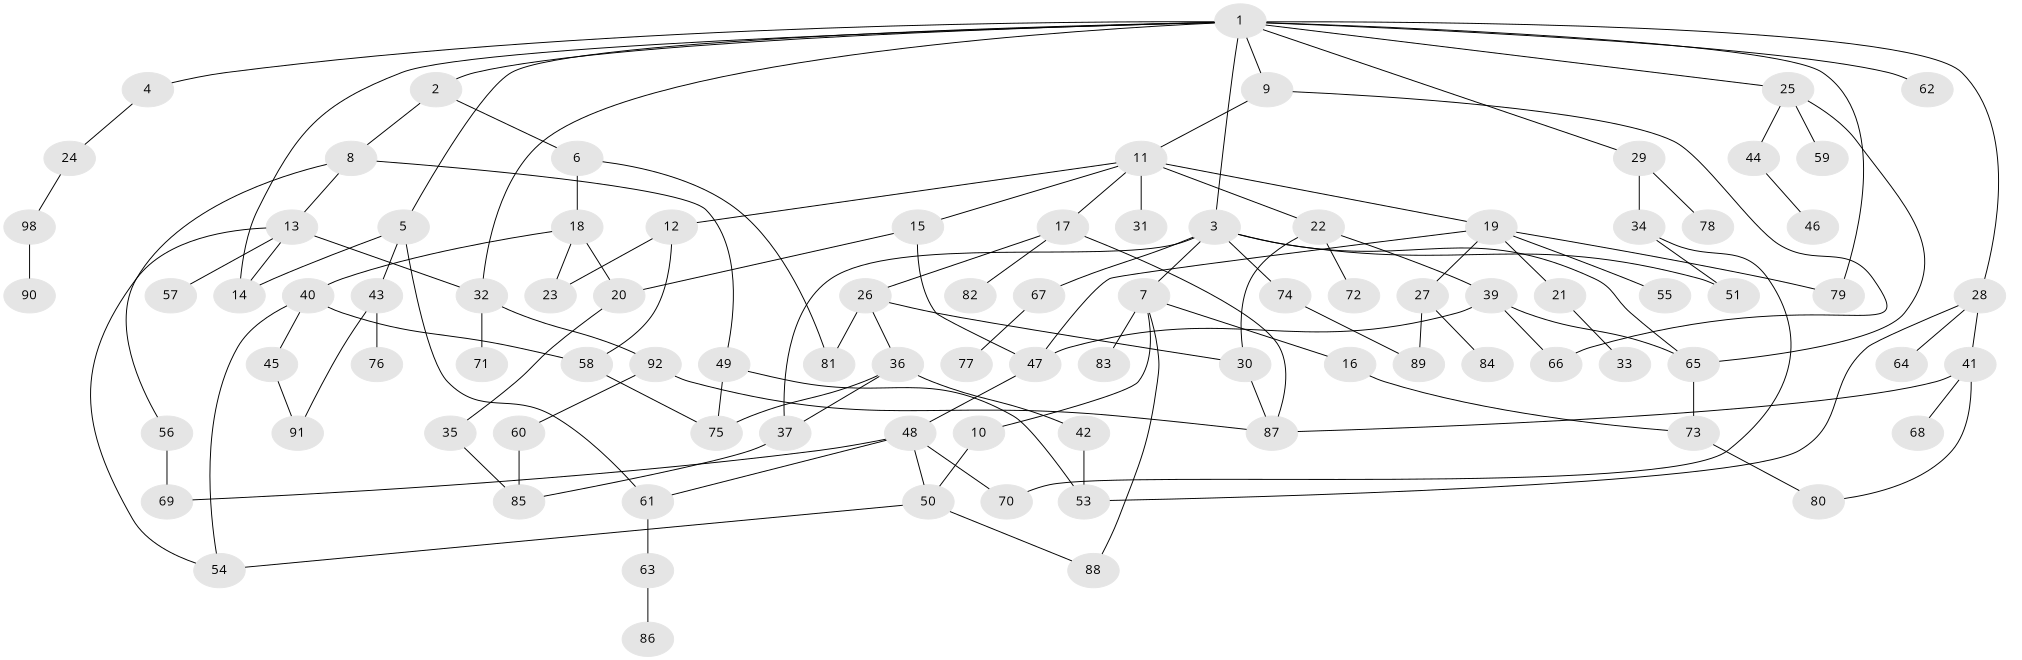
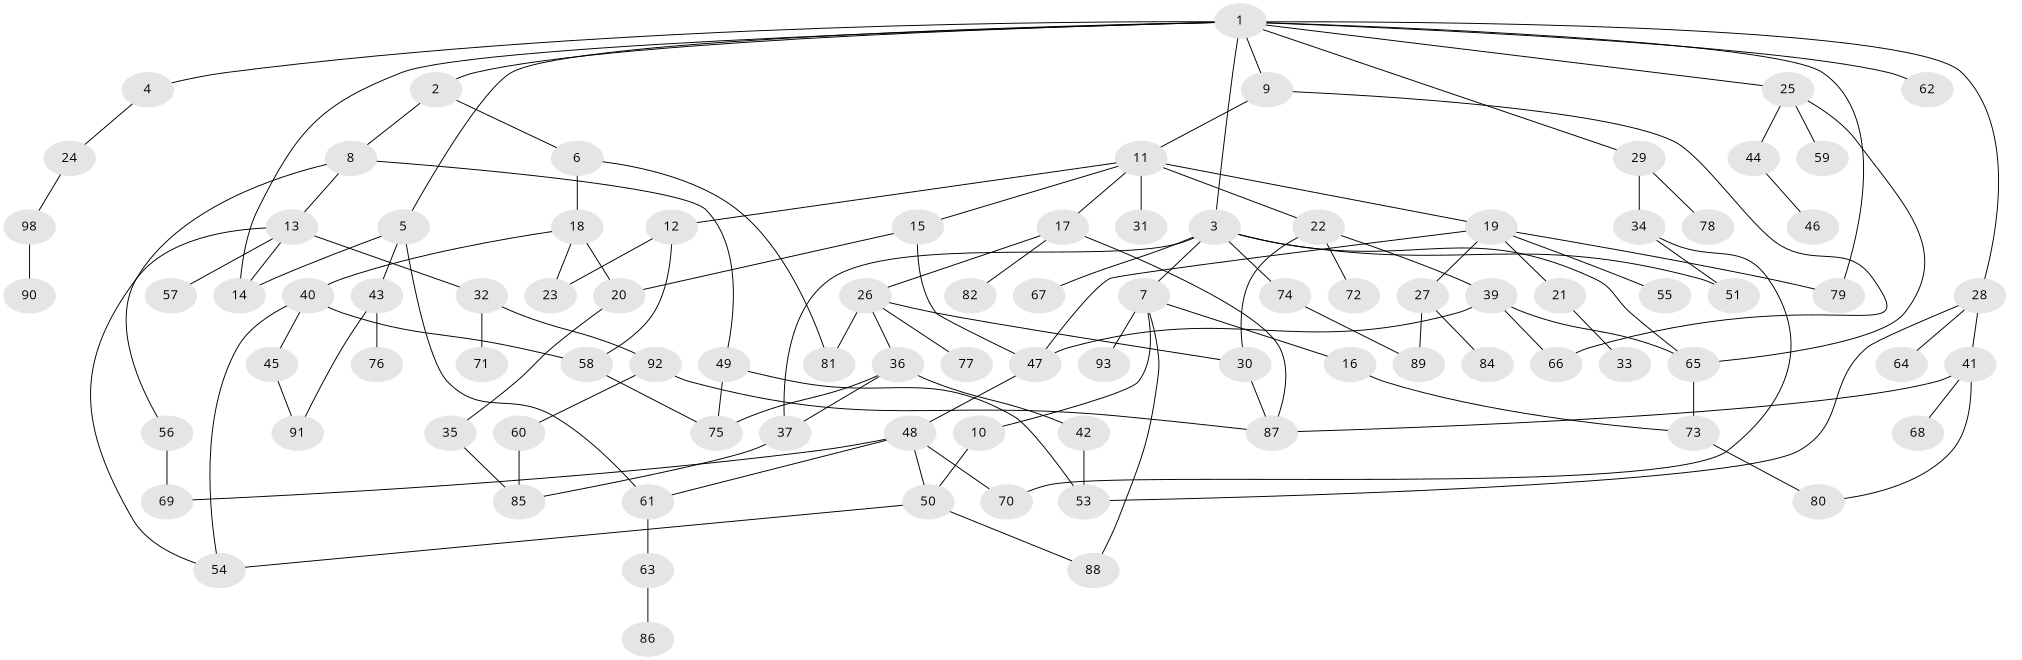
edge "1" -- "32": removed
edge "67" -- "77": now "26" -- "77"
node "83": label "83" -> "93"
